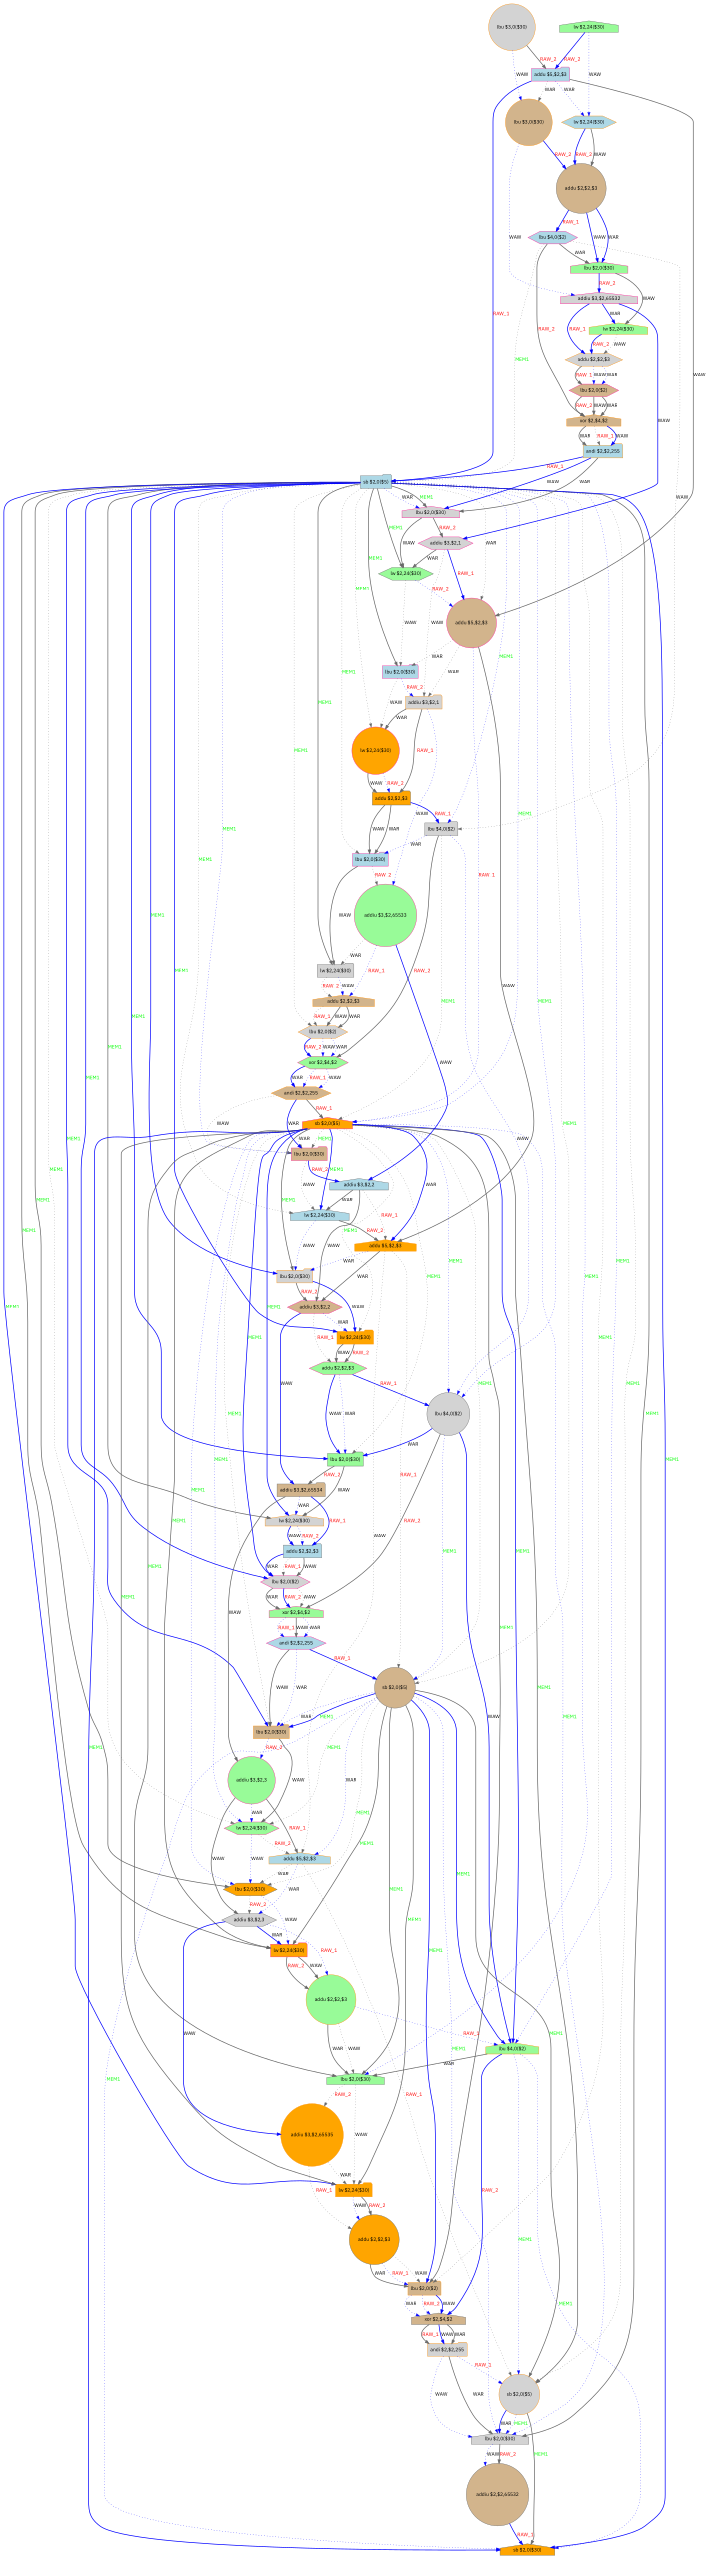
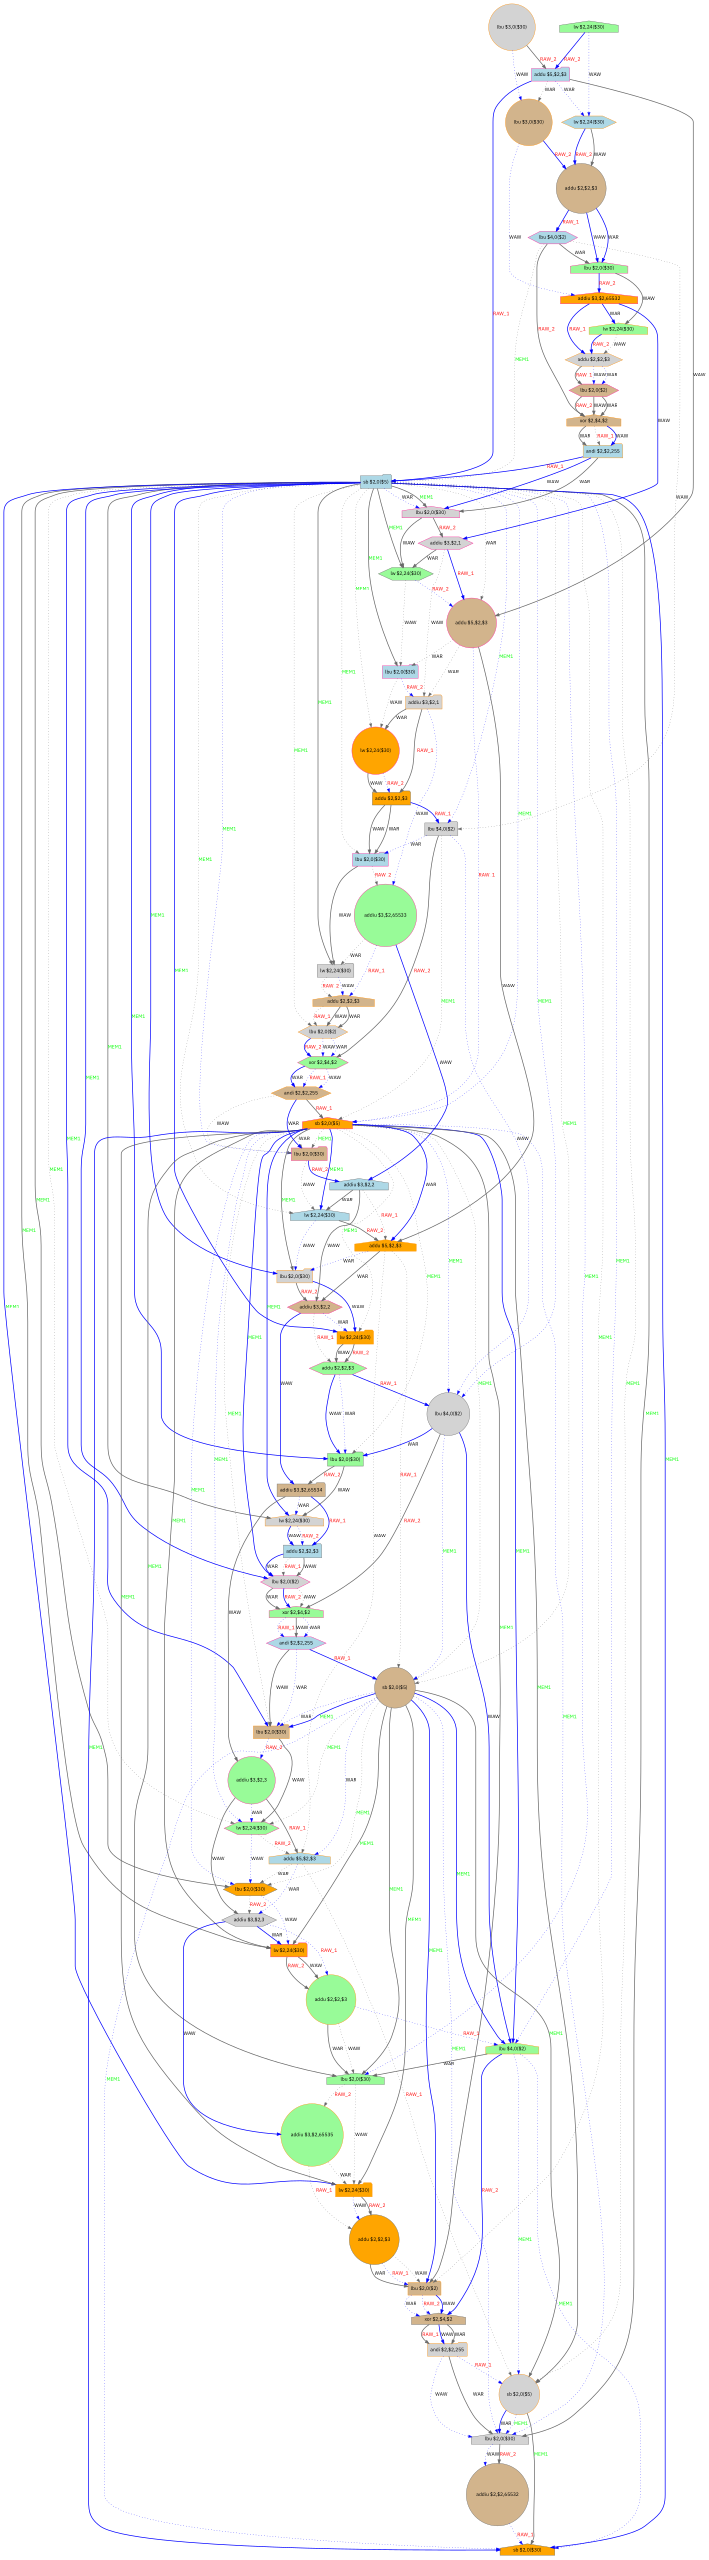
node "addiu $3,$2,65532": fillcolor lightgrey -> orange
node "addiu $3,$2,65535": fillcolor orange -> palegreen
edge "addiu $2,$2,65532" -> "sb $2,0($30)": style bold -> dotted
